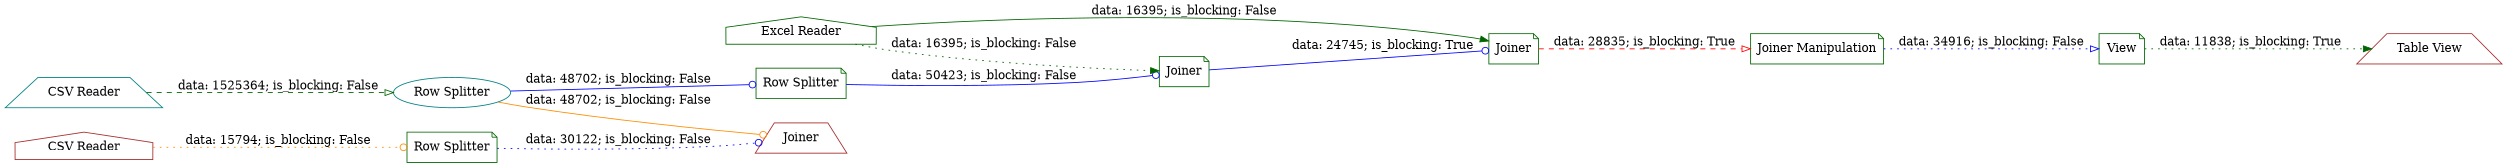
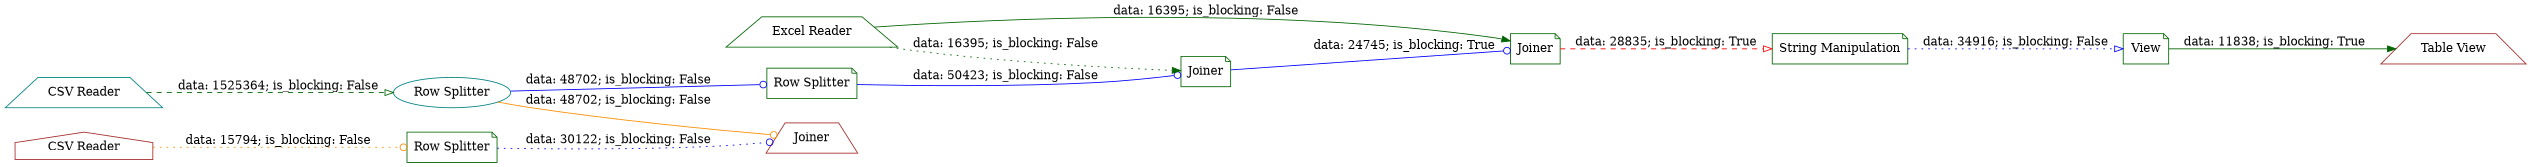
node "Excel Reader": shape house -> trapezium
node "Joiner Manipulation": label "Joiner Manipulation" -> "String Manipulation"
edge "View" -> "Table View": style dotted -> solid
